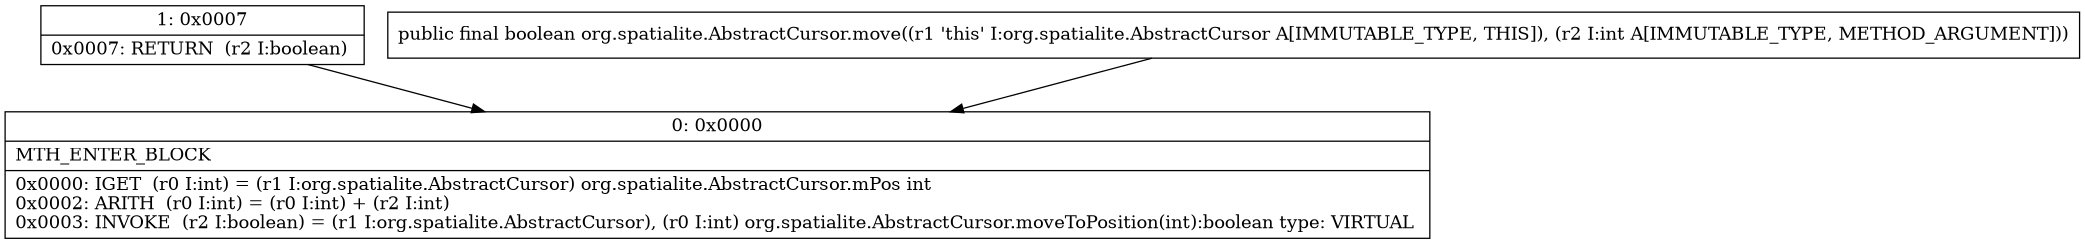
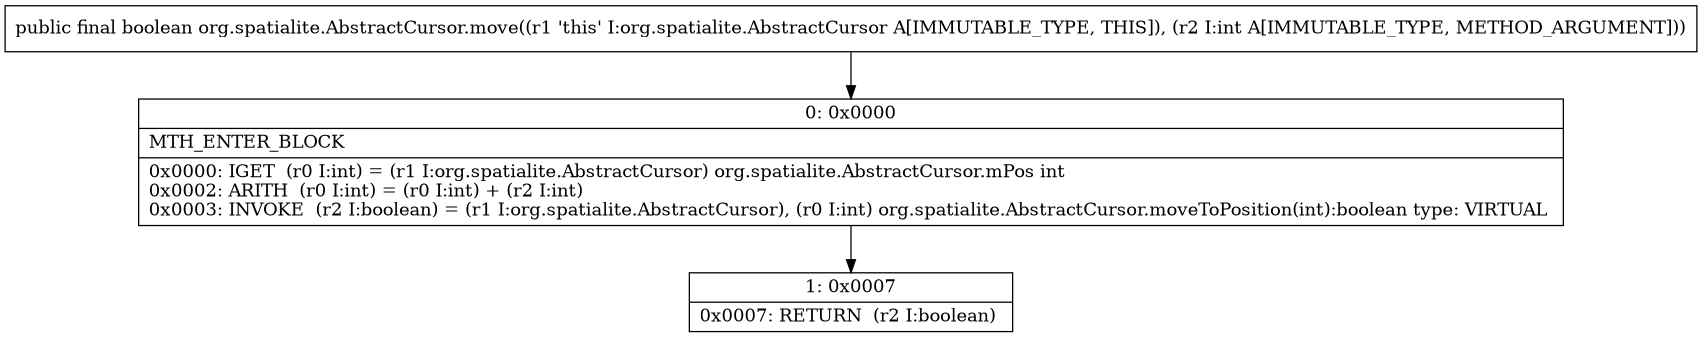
edge "1: 0x0007" -> "0: 0x0000": reversed
